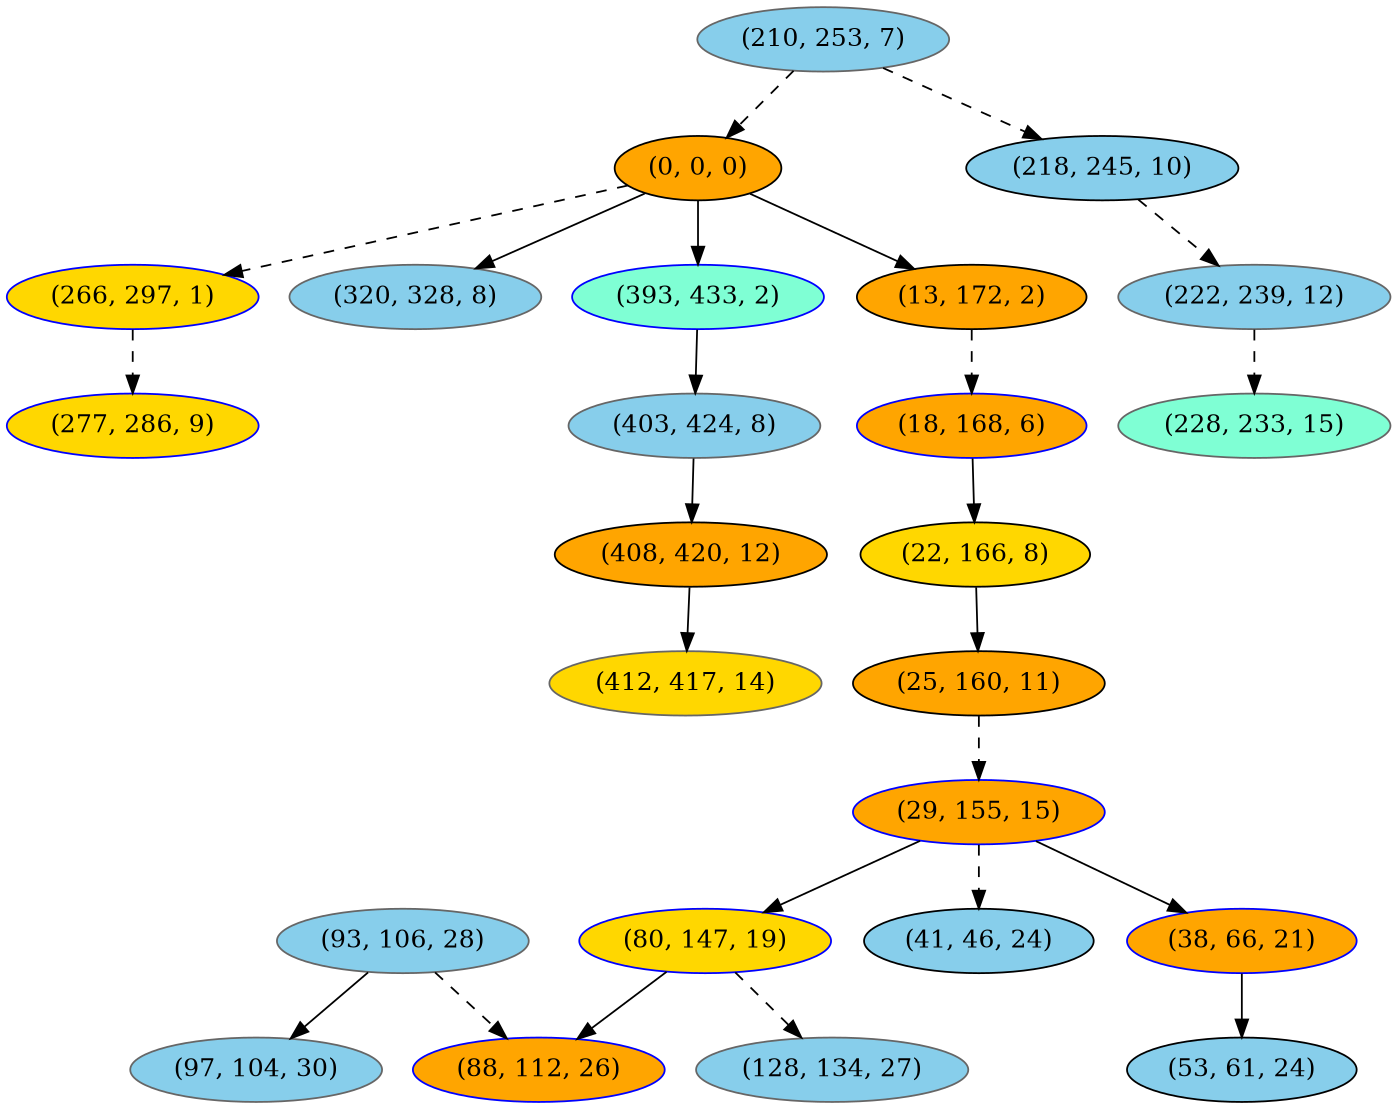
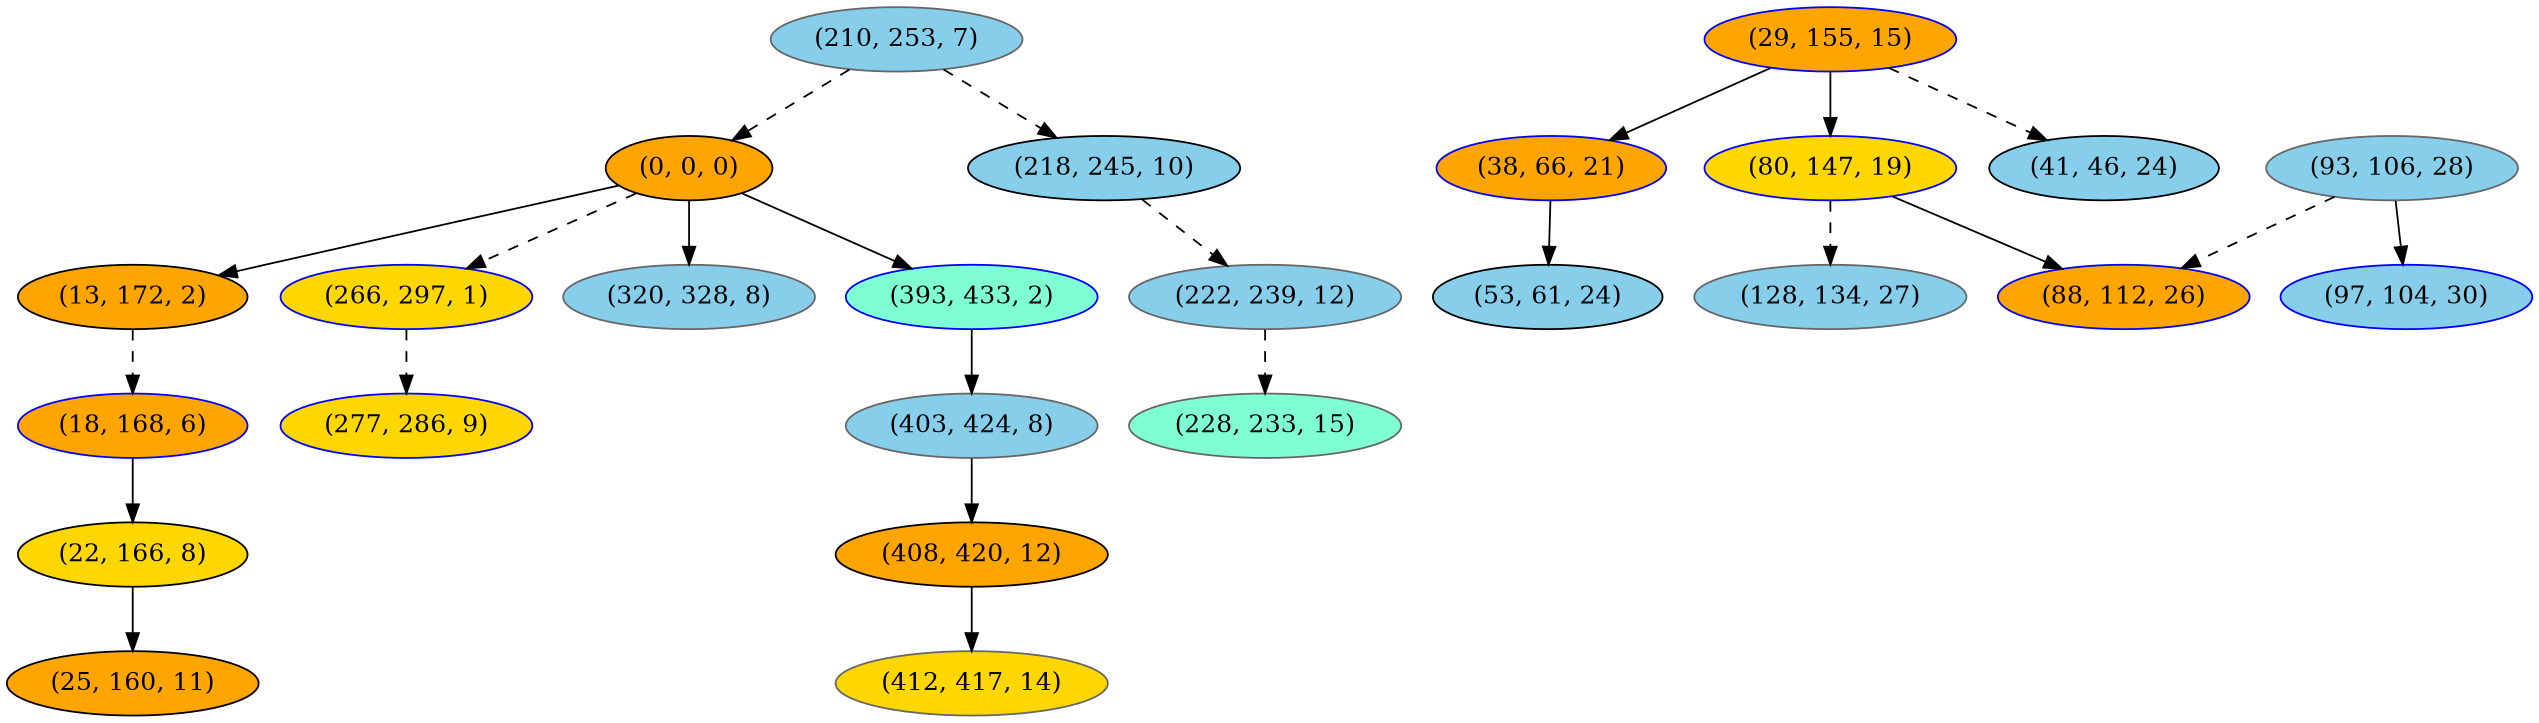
edge "(25, 160, 11)" -> "(29, 155, 15)": removed
node "(97, 104, 30)": color gray40 -> blue
